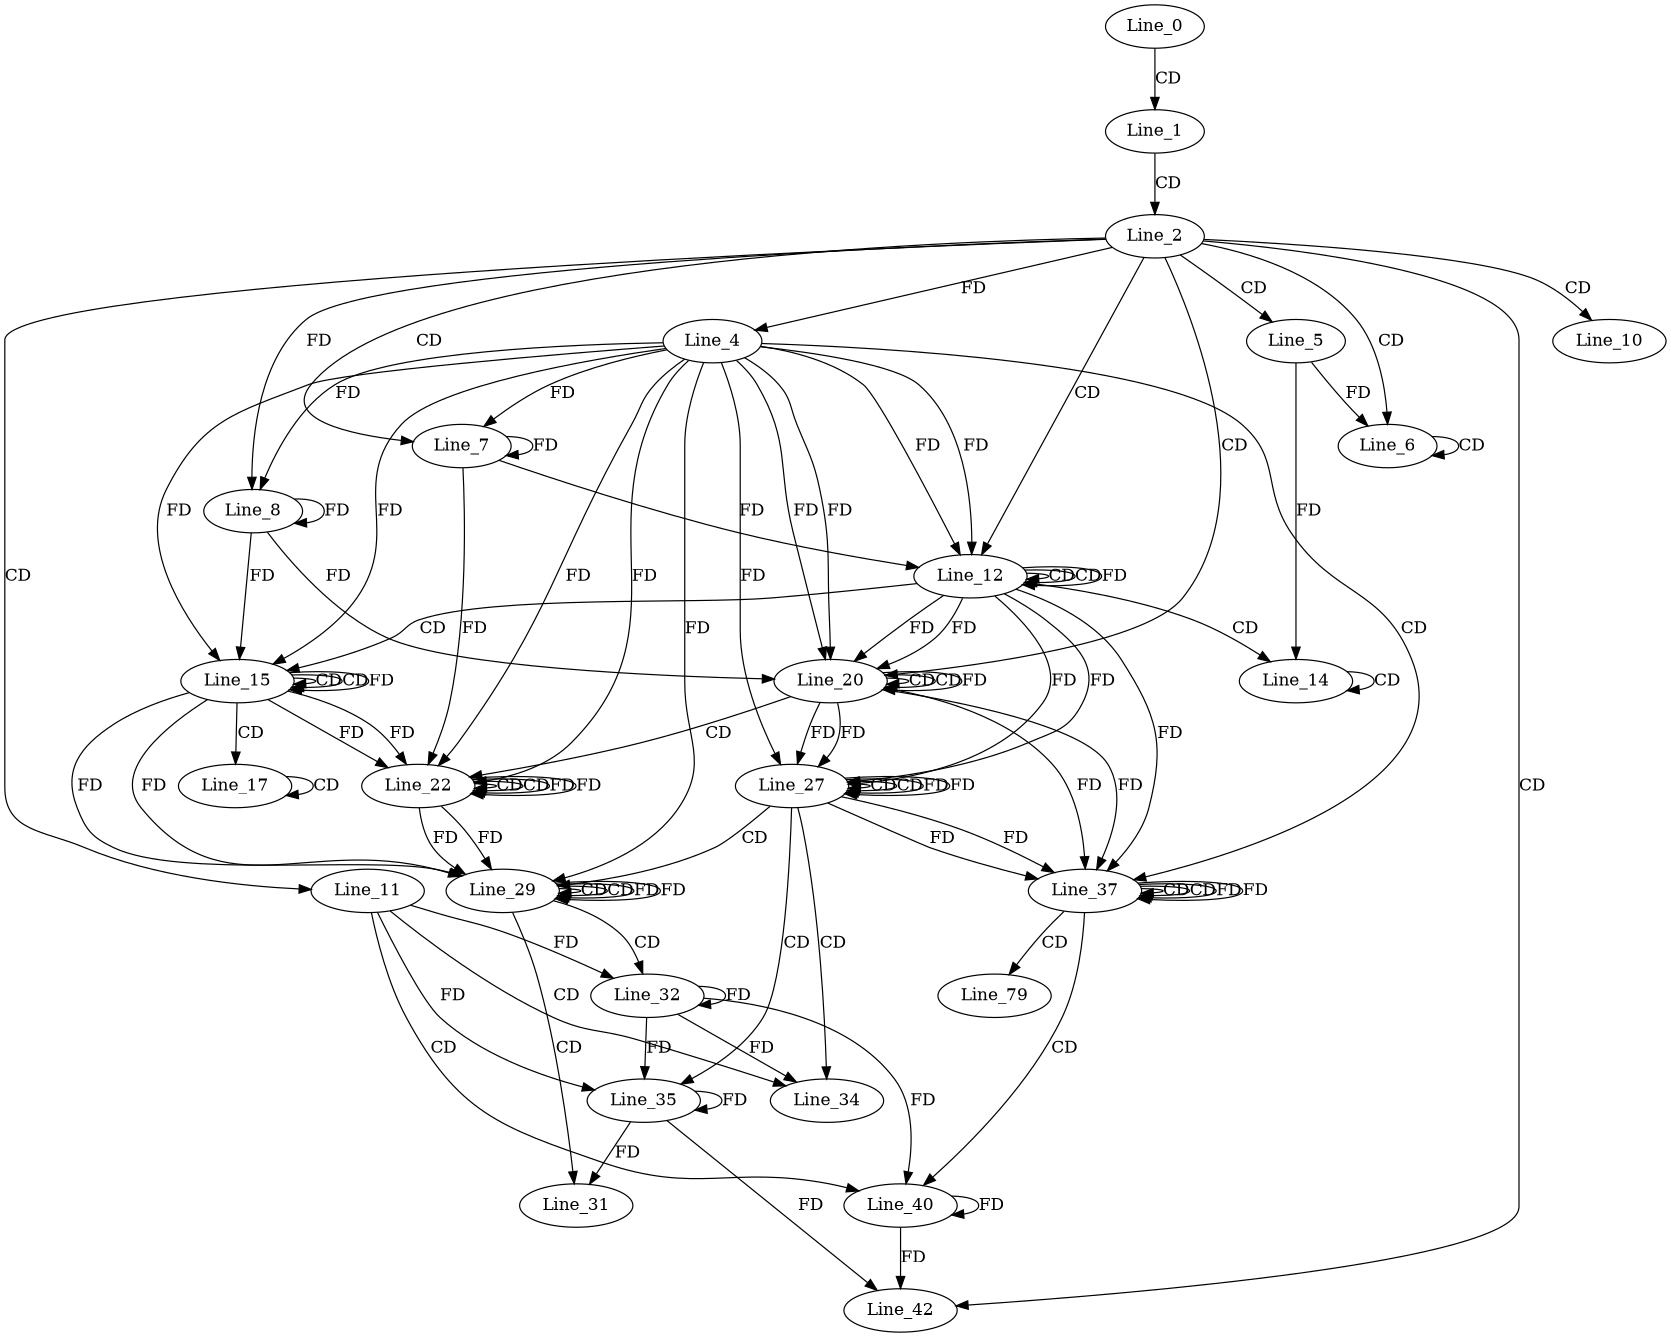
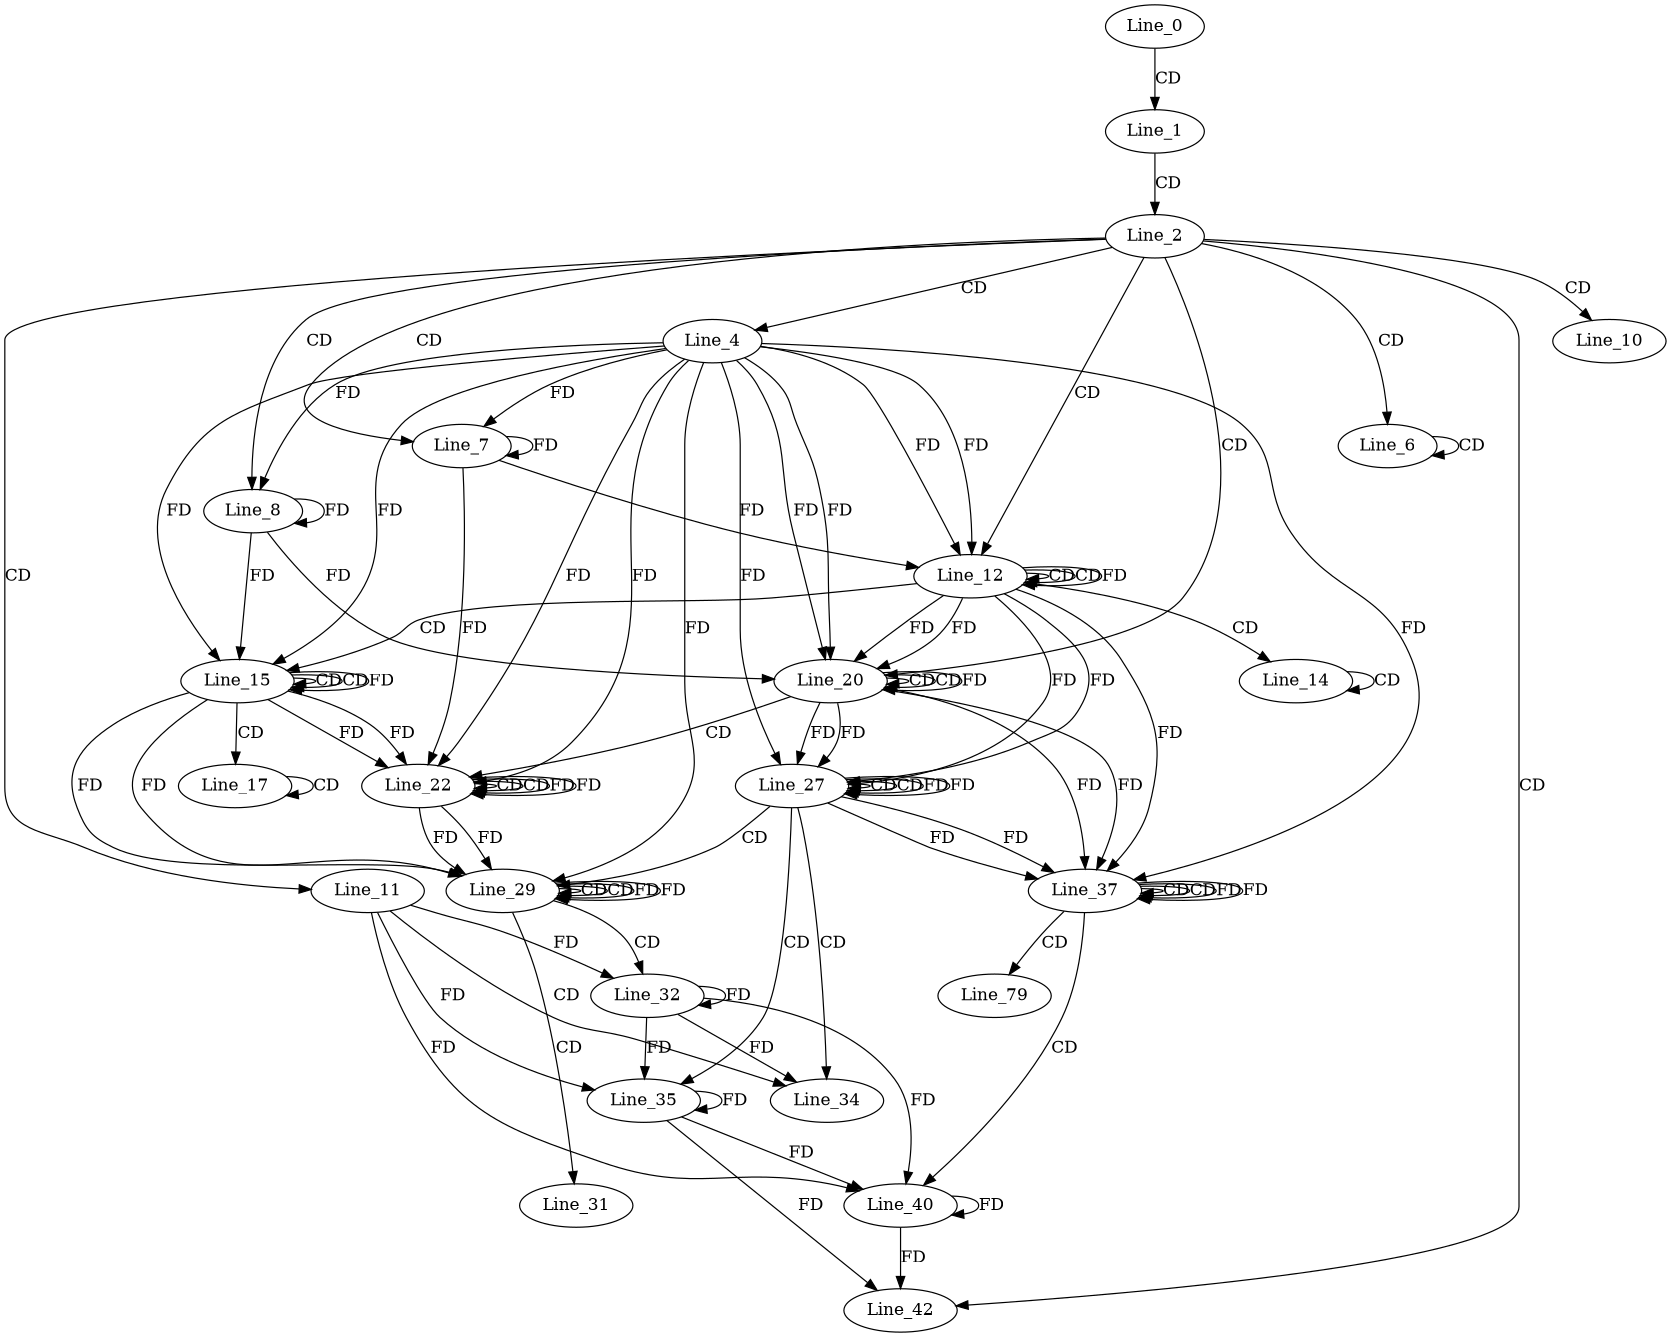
edge "Line_2" -> "Line_4": label "FD" -> "CD"
edge "Line_2" -> "Line_8": label "FD" -> "CD"
node "Line_5": removed
edge "Line_4" -> "Line_37": label "CD" -> "FD"
edge "Line_11" -> "Line_40": label "CD" -> "FD"
edge "Line_35" -> "Line_31": now "Line_35" -> "Line_40"
